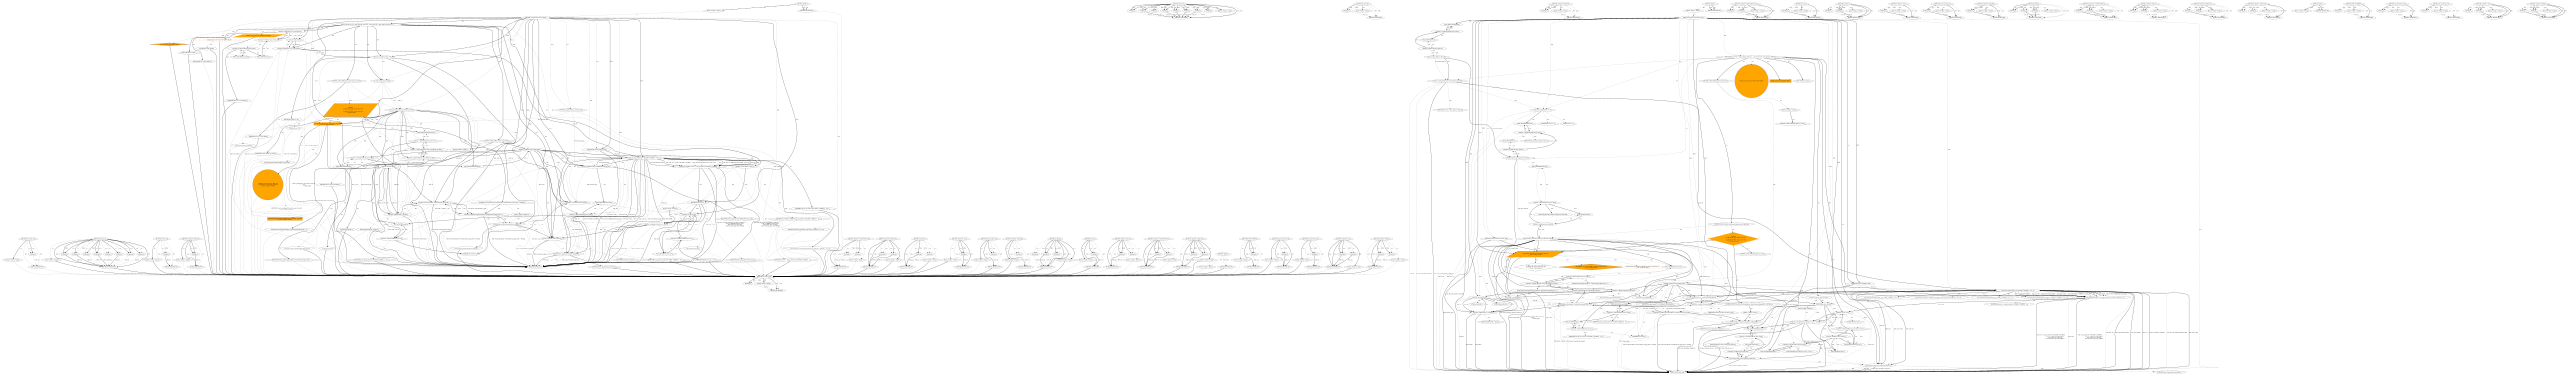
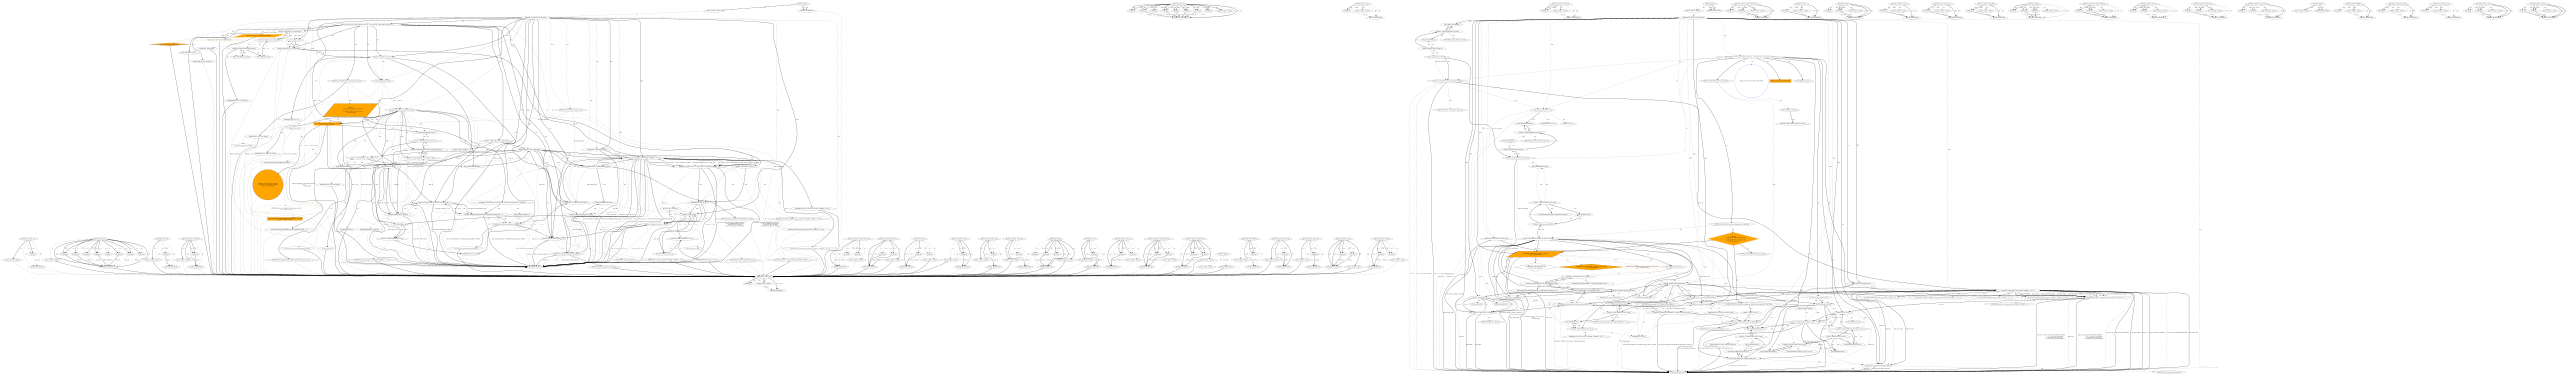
node "(IDENTIFIER,asoc,sock_net(asoc->base.sk))": added
edge "<(LOCAL,struct net* net: net*)<SUB>5</SUB>>" -> "(IDENTIFIER,sk,sock_net(sk))": now "(sock_net,sock_net(sk))" -> "(IDENTIFIER,sk,sock_net(sk))"
node "<(LOCAL,struct net* net: net*)<SUB>4</SUB>>": fillcolor orange -> white
